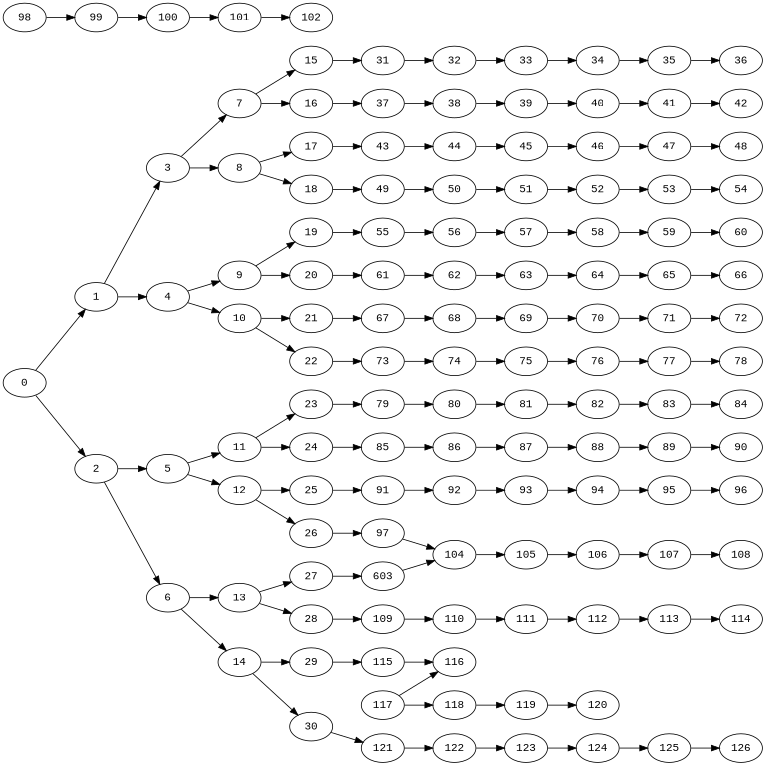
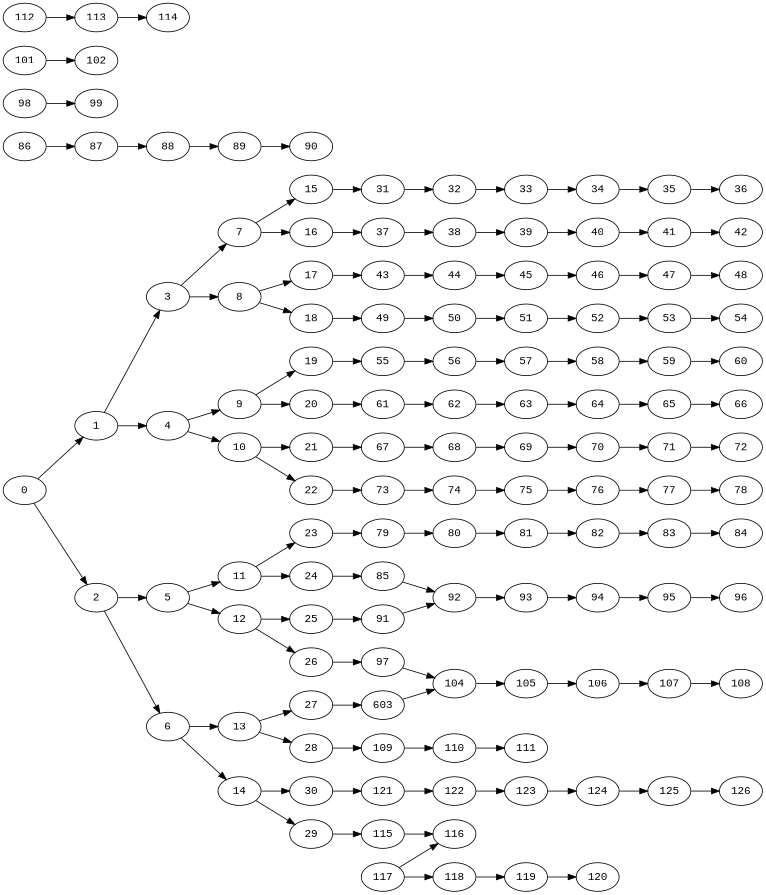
node "100": removed
edge "85" -> "86": now "85" -> "92"
edge "111" -> "112": removed
